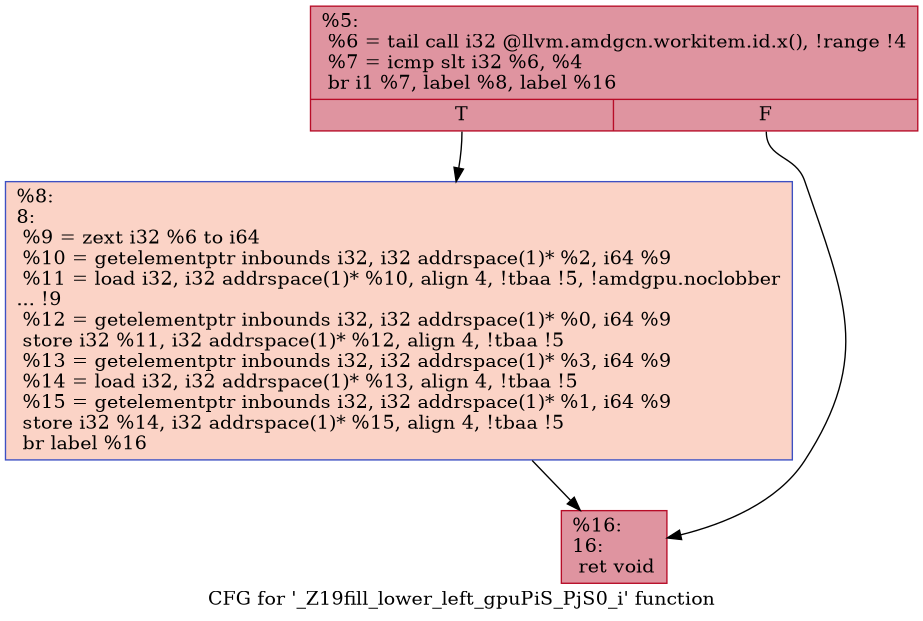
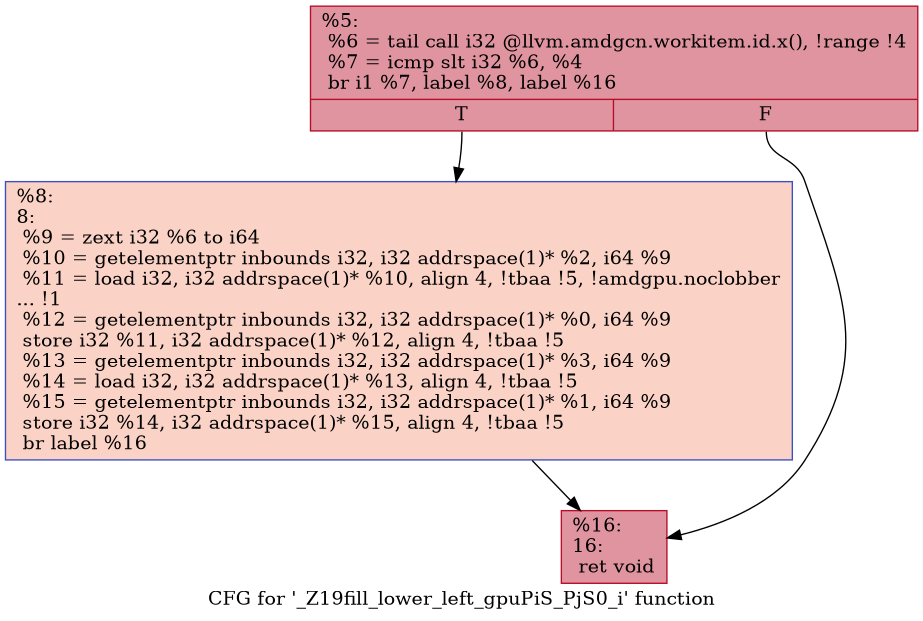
node "%8:": text "... !9" -> "... !1"
